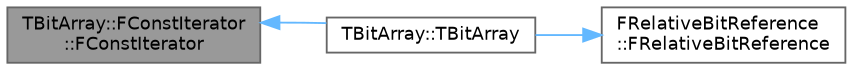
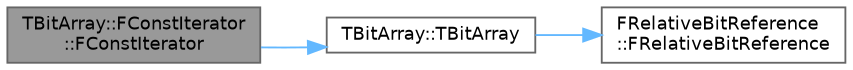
edge "TBitArray::TBitArray" -> "TBitArray::FConstIterator ::FConstIterator": reversed
